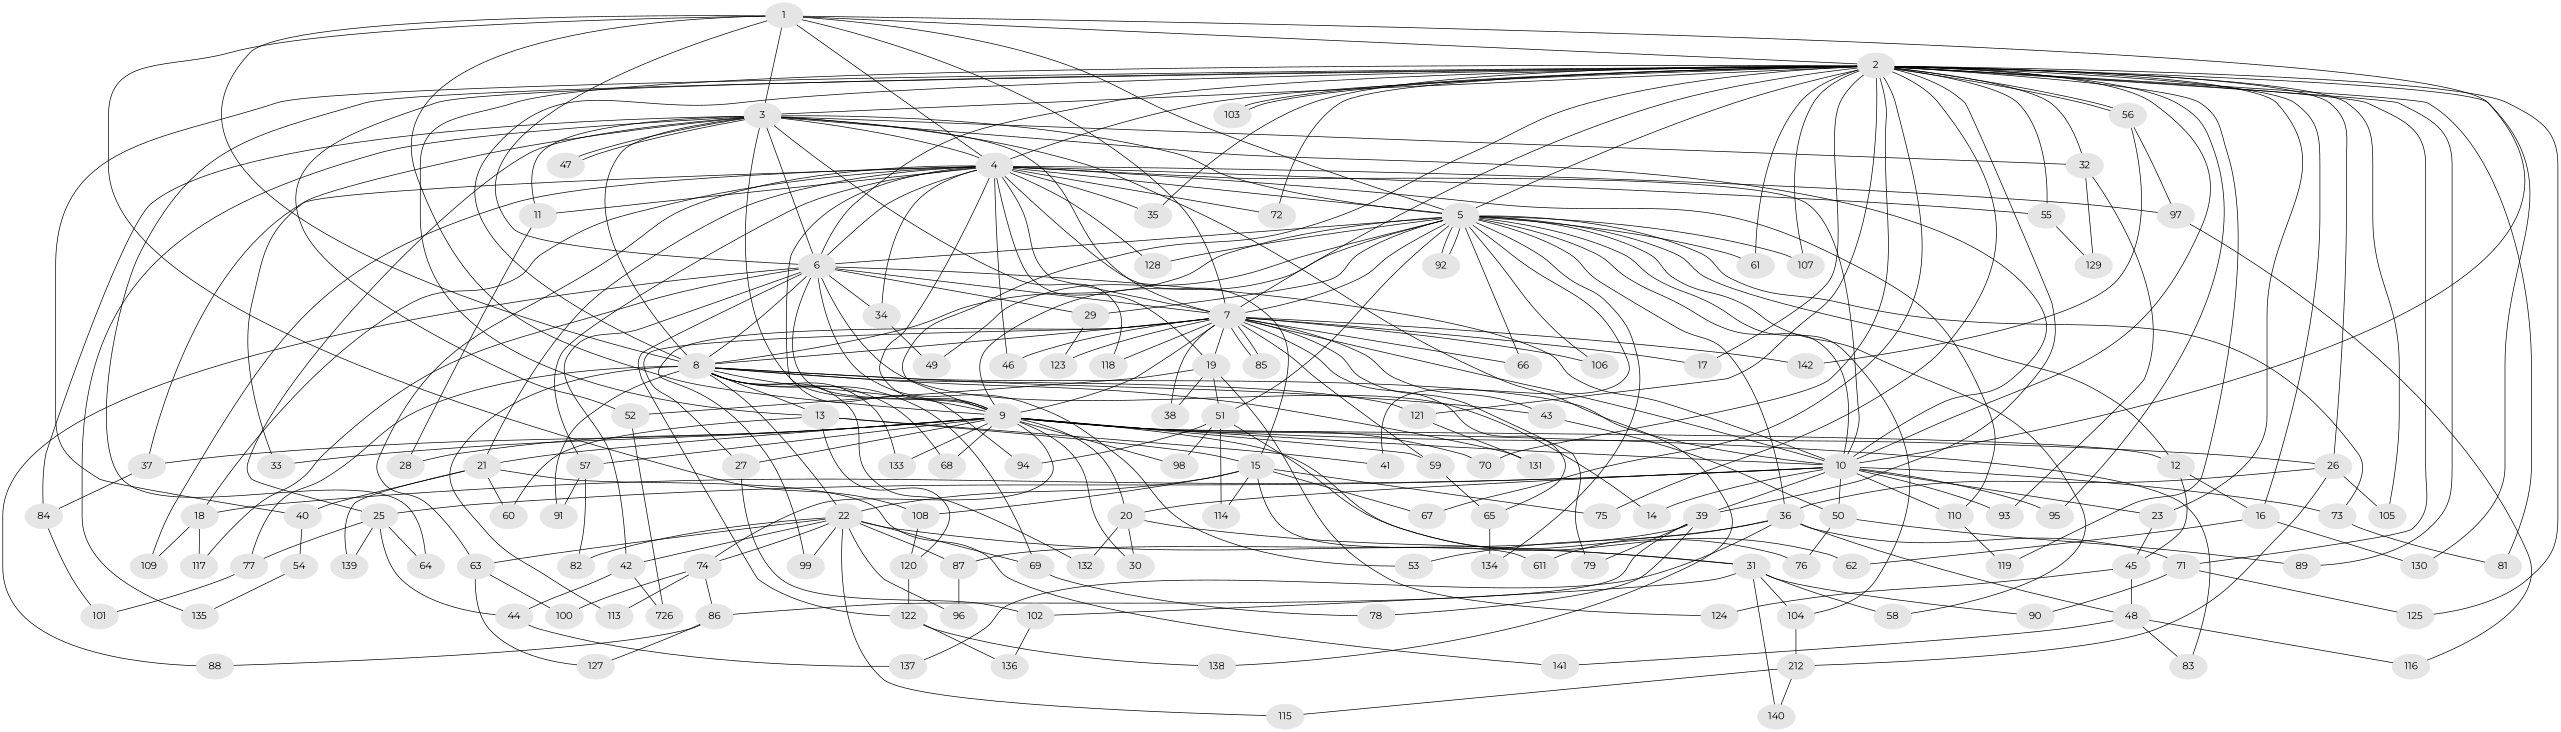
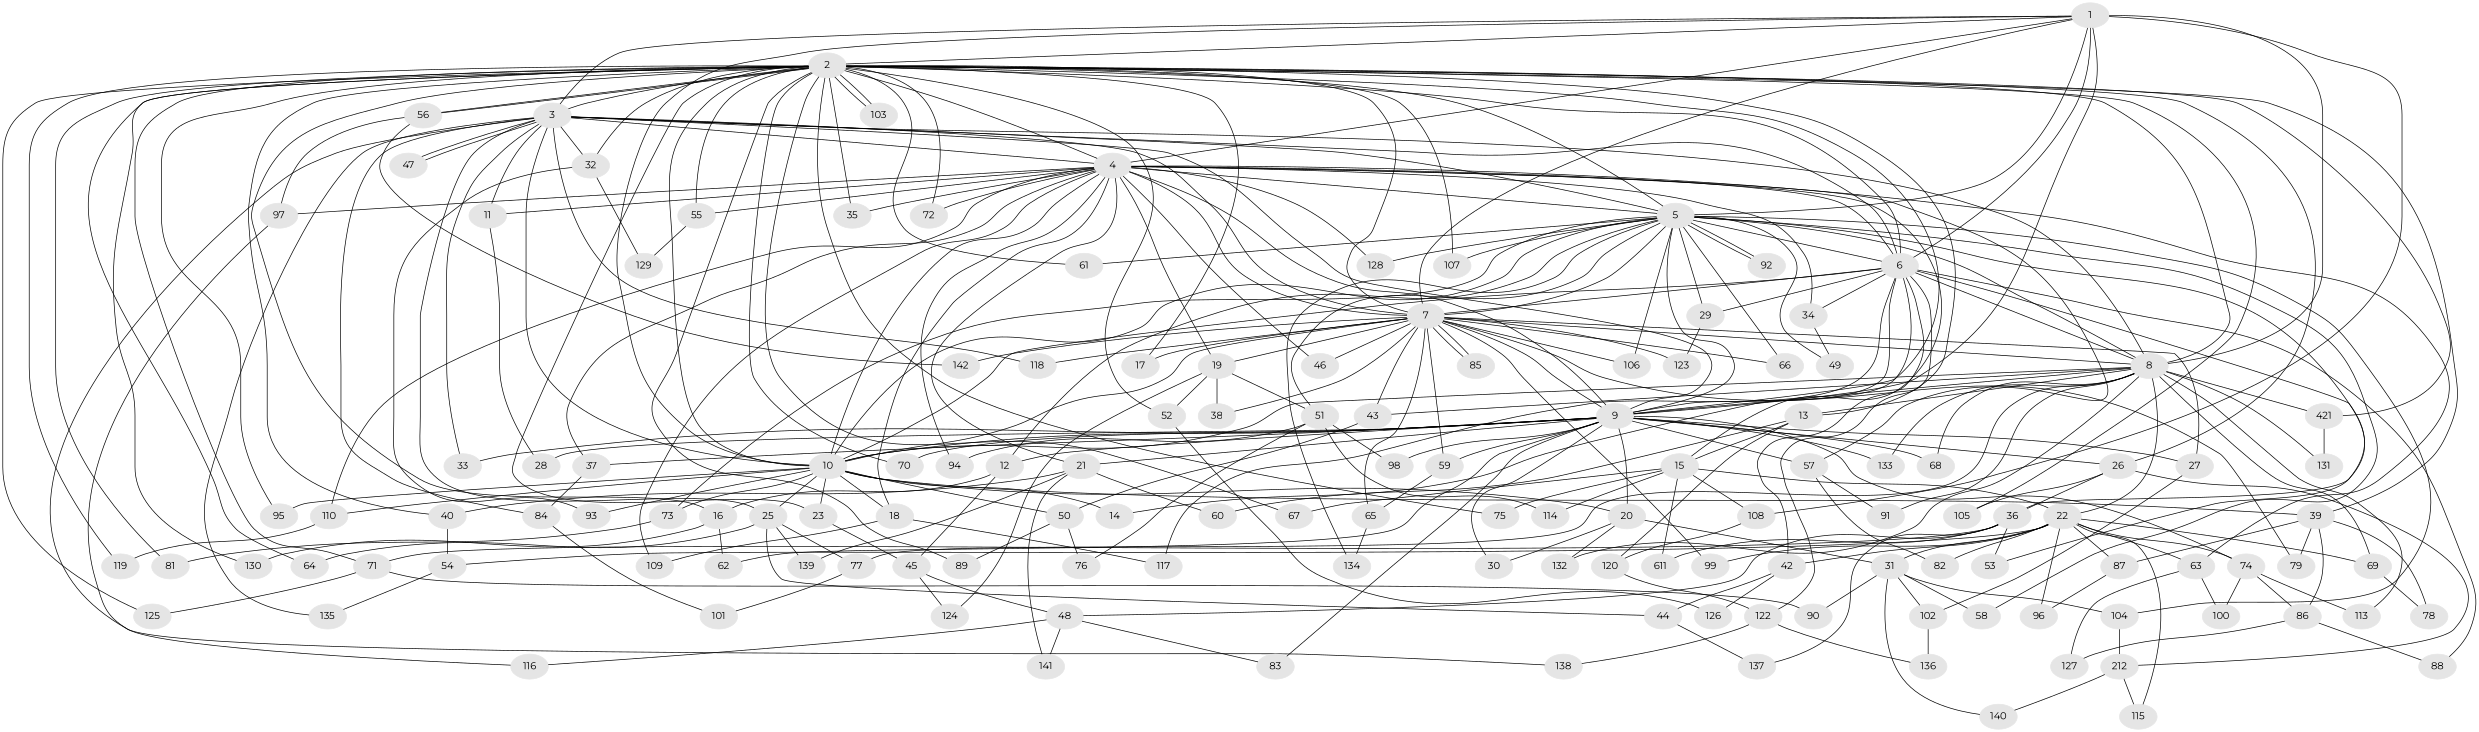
node "121": label "121" -> "421"
node "41": removed
edge "22" -- "54": added
node "726": label "726" -> "126"
